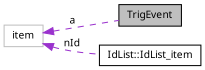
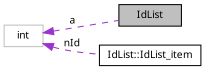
node "TrigEvent": label "TrigEvent" -> "IdList"
node "item": label "item" -> "int"
